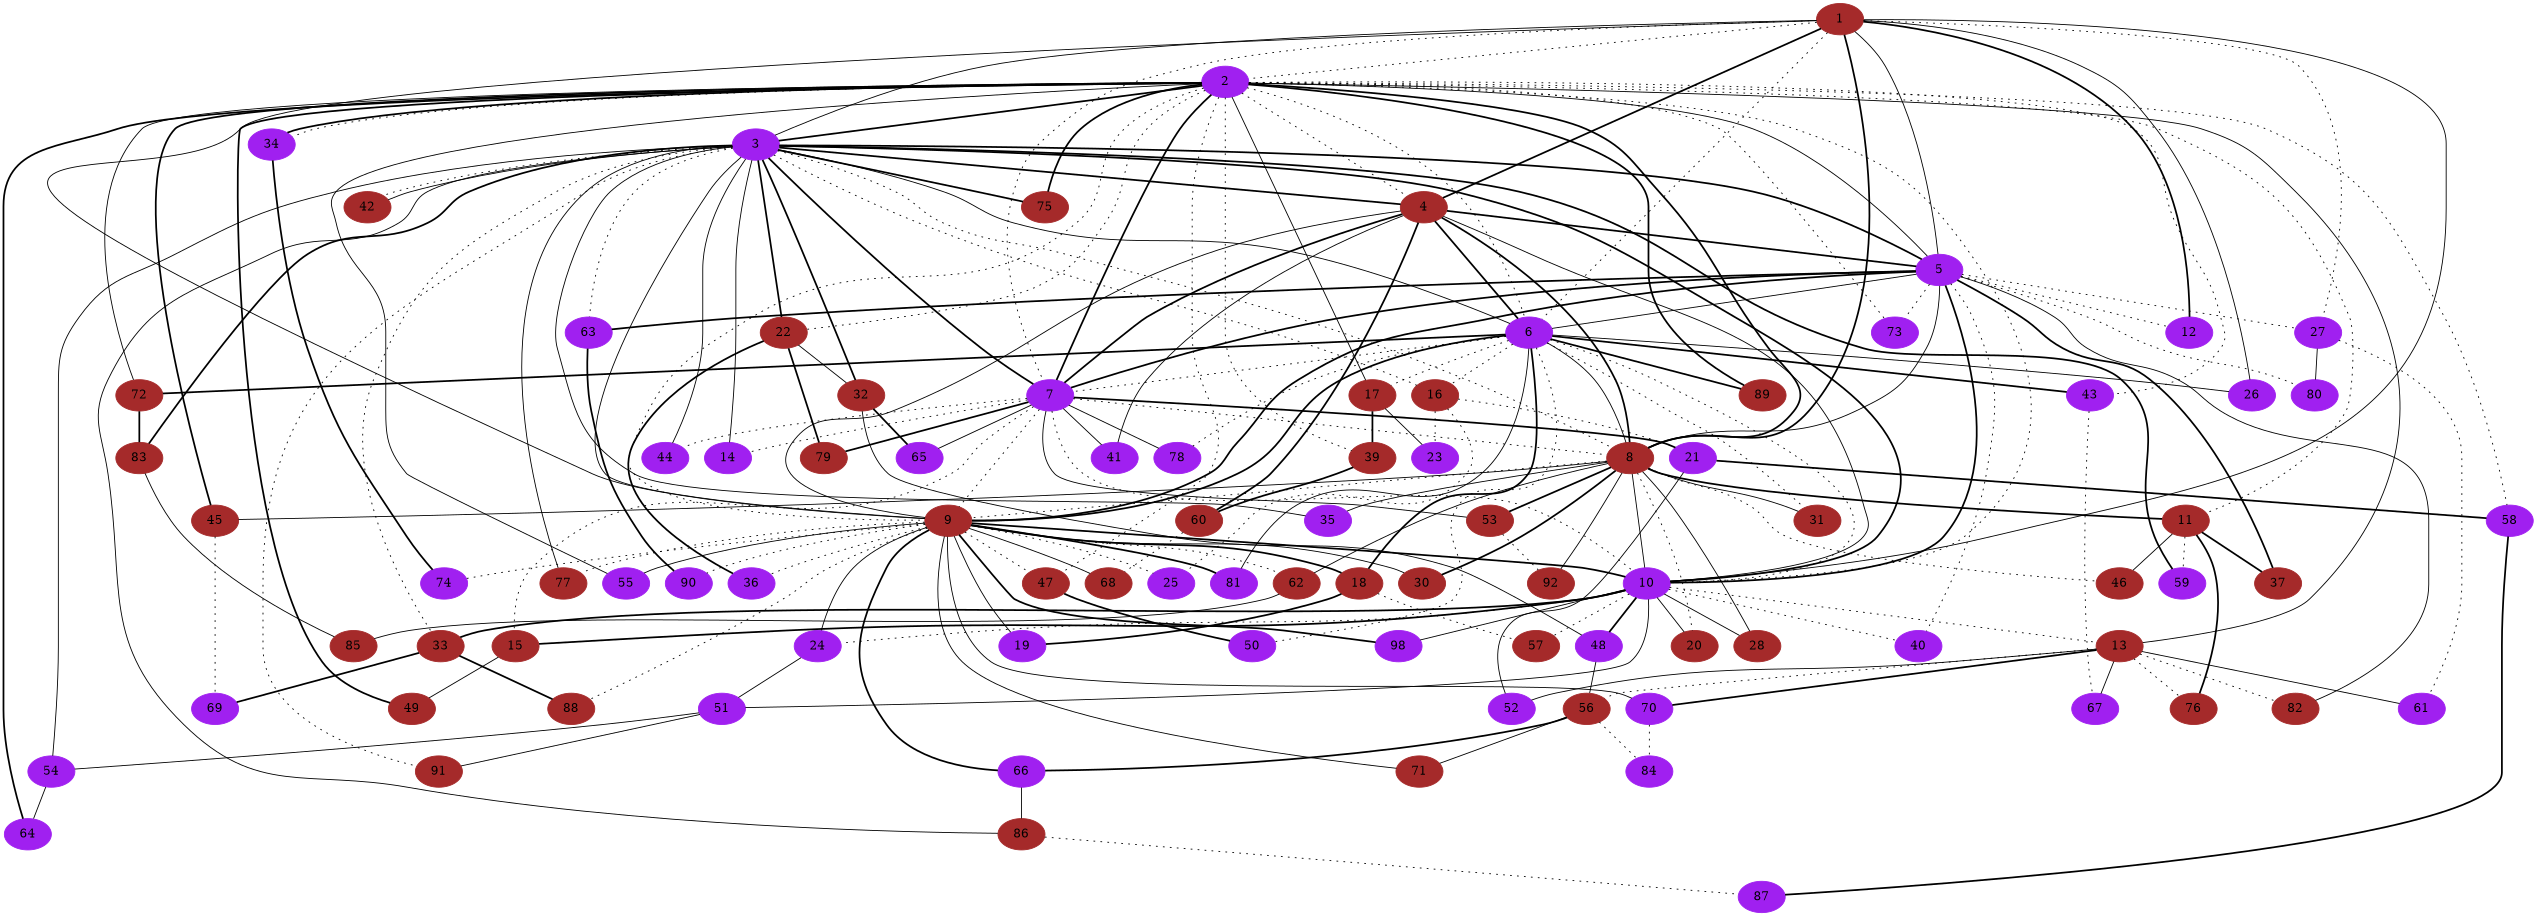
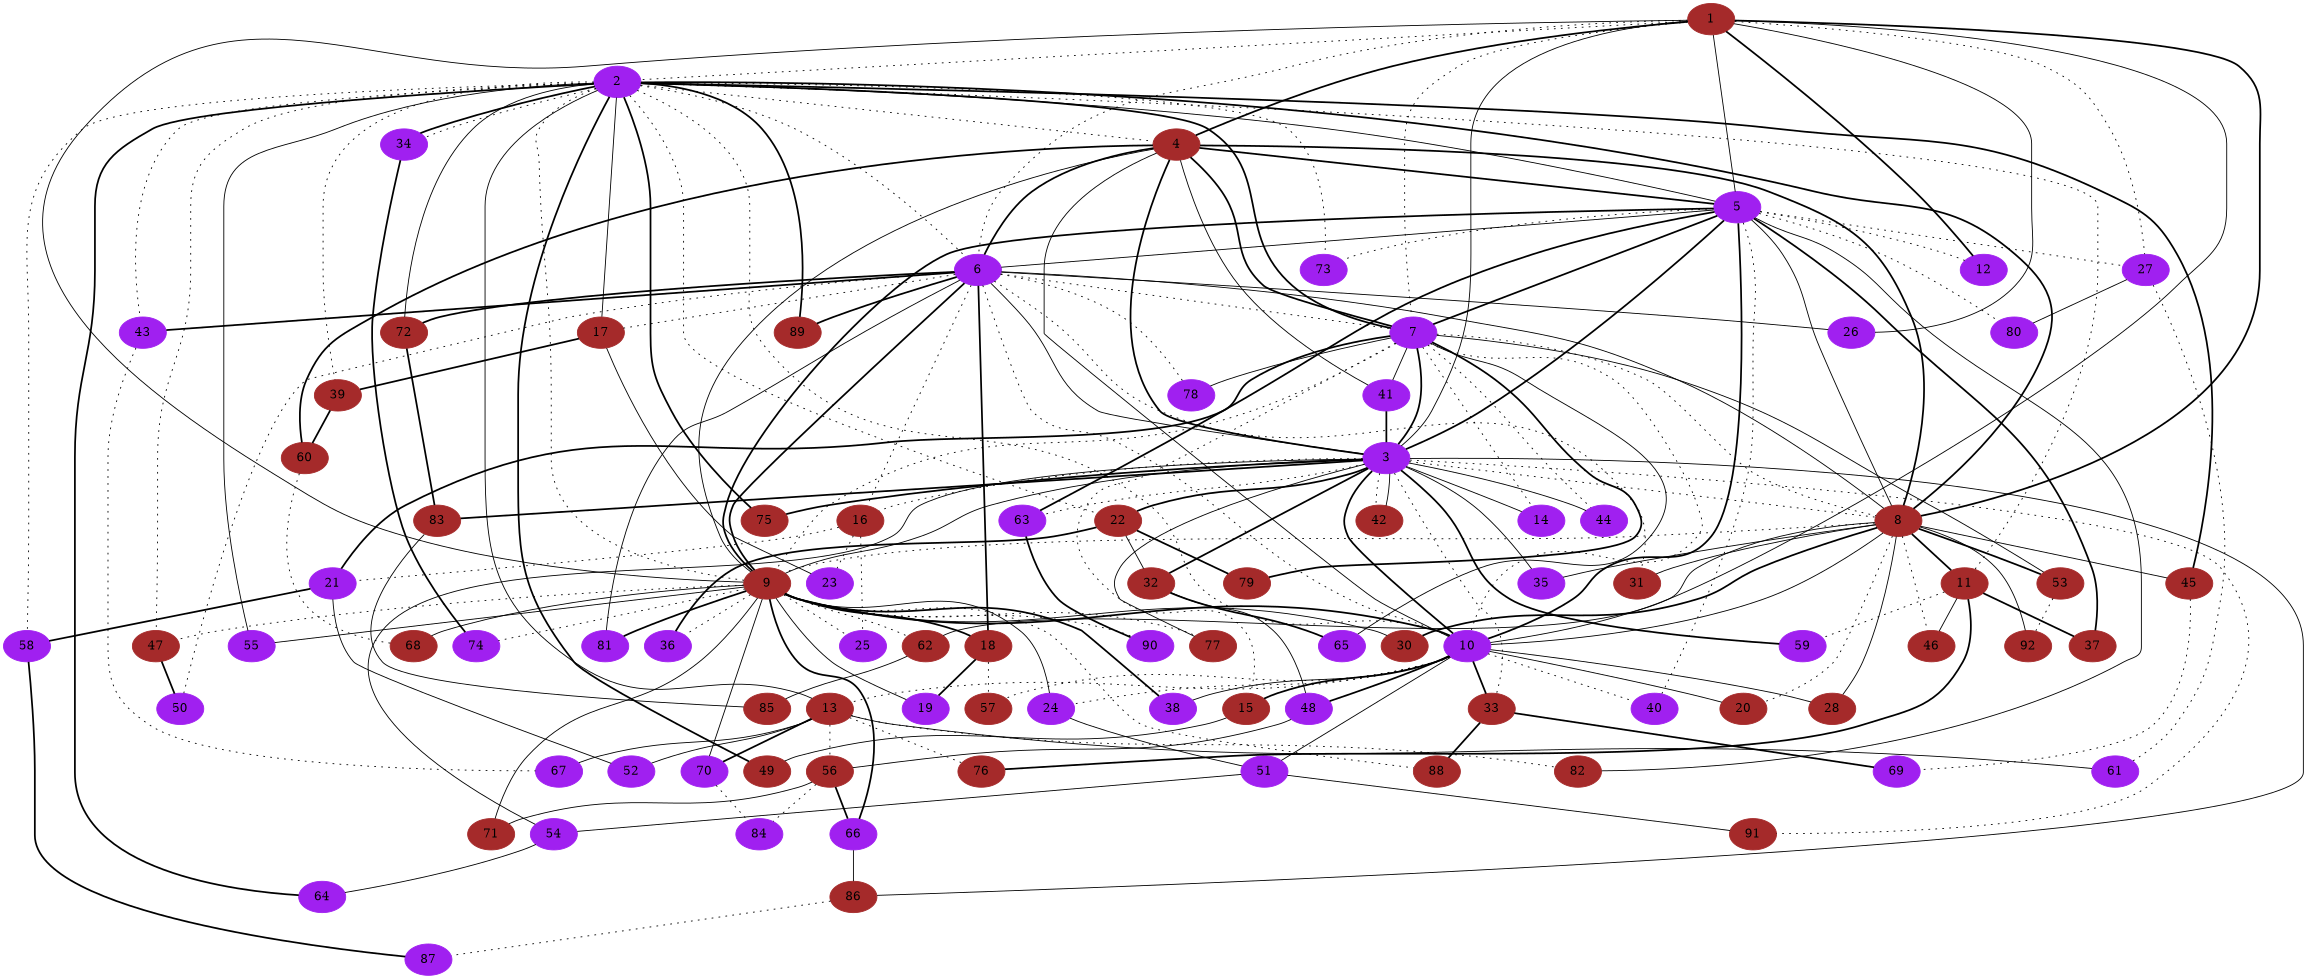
edge "2" -- "3": now "41" -- "3"
node "98": label "98" -> "38"
